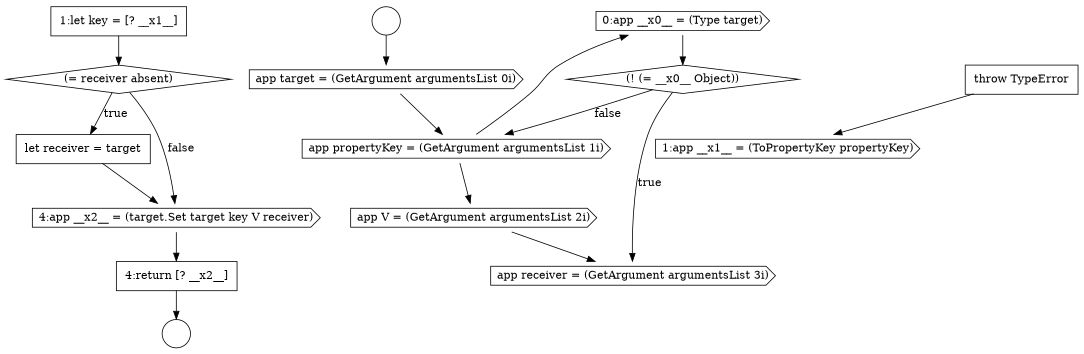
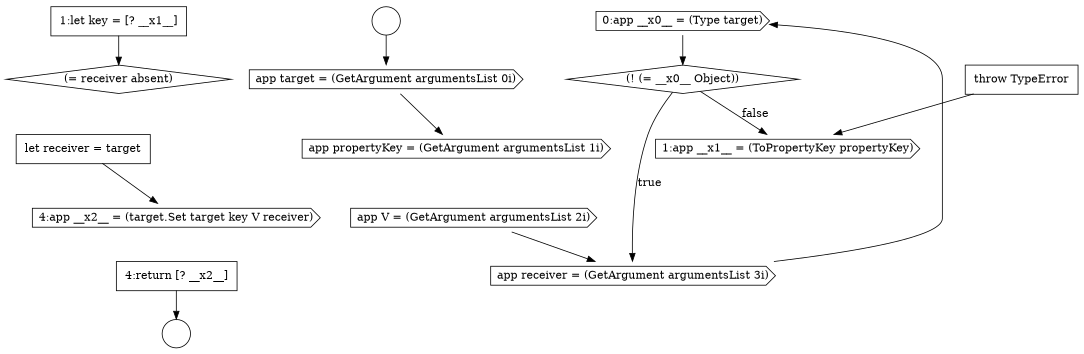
edge "app propertyKey = (GetArgument argumentsList 1i)" -> "0:app __x0__ = (Type target)": now "app receiver = (GetArgument argumentsList 3i)" -> "0:app __x0__ = (Type target)"
edge "(= receiver absent)" -> "let receiver = target": removed, label "true"
edge "(! (= __x0__ Object))" -> "app propertyKey = (GetArgument argumentsList 1i)": now "(! (= __x0__ Object))" -> "1:app __x1__ = (ToPropertyKey propertyKey)"
edge "(= receiver absent)" -> "4:app __x2__ = (target.Set target key V receiver)": removed, label "false"
edge "app propertyKey = (GetArgument argumentsList 1i)" -> "app V = (GetArgument argumentsList 2i)": removed
edge "4:app __x2__ = (target.Set target key V receiver)" -> "4:return [? __x2__]": removed
